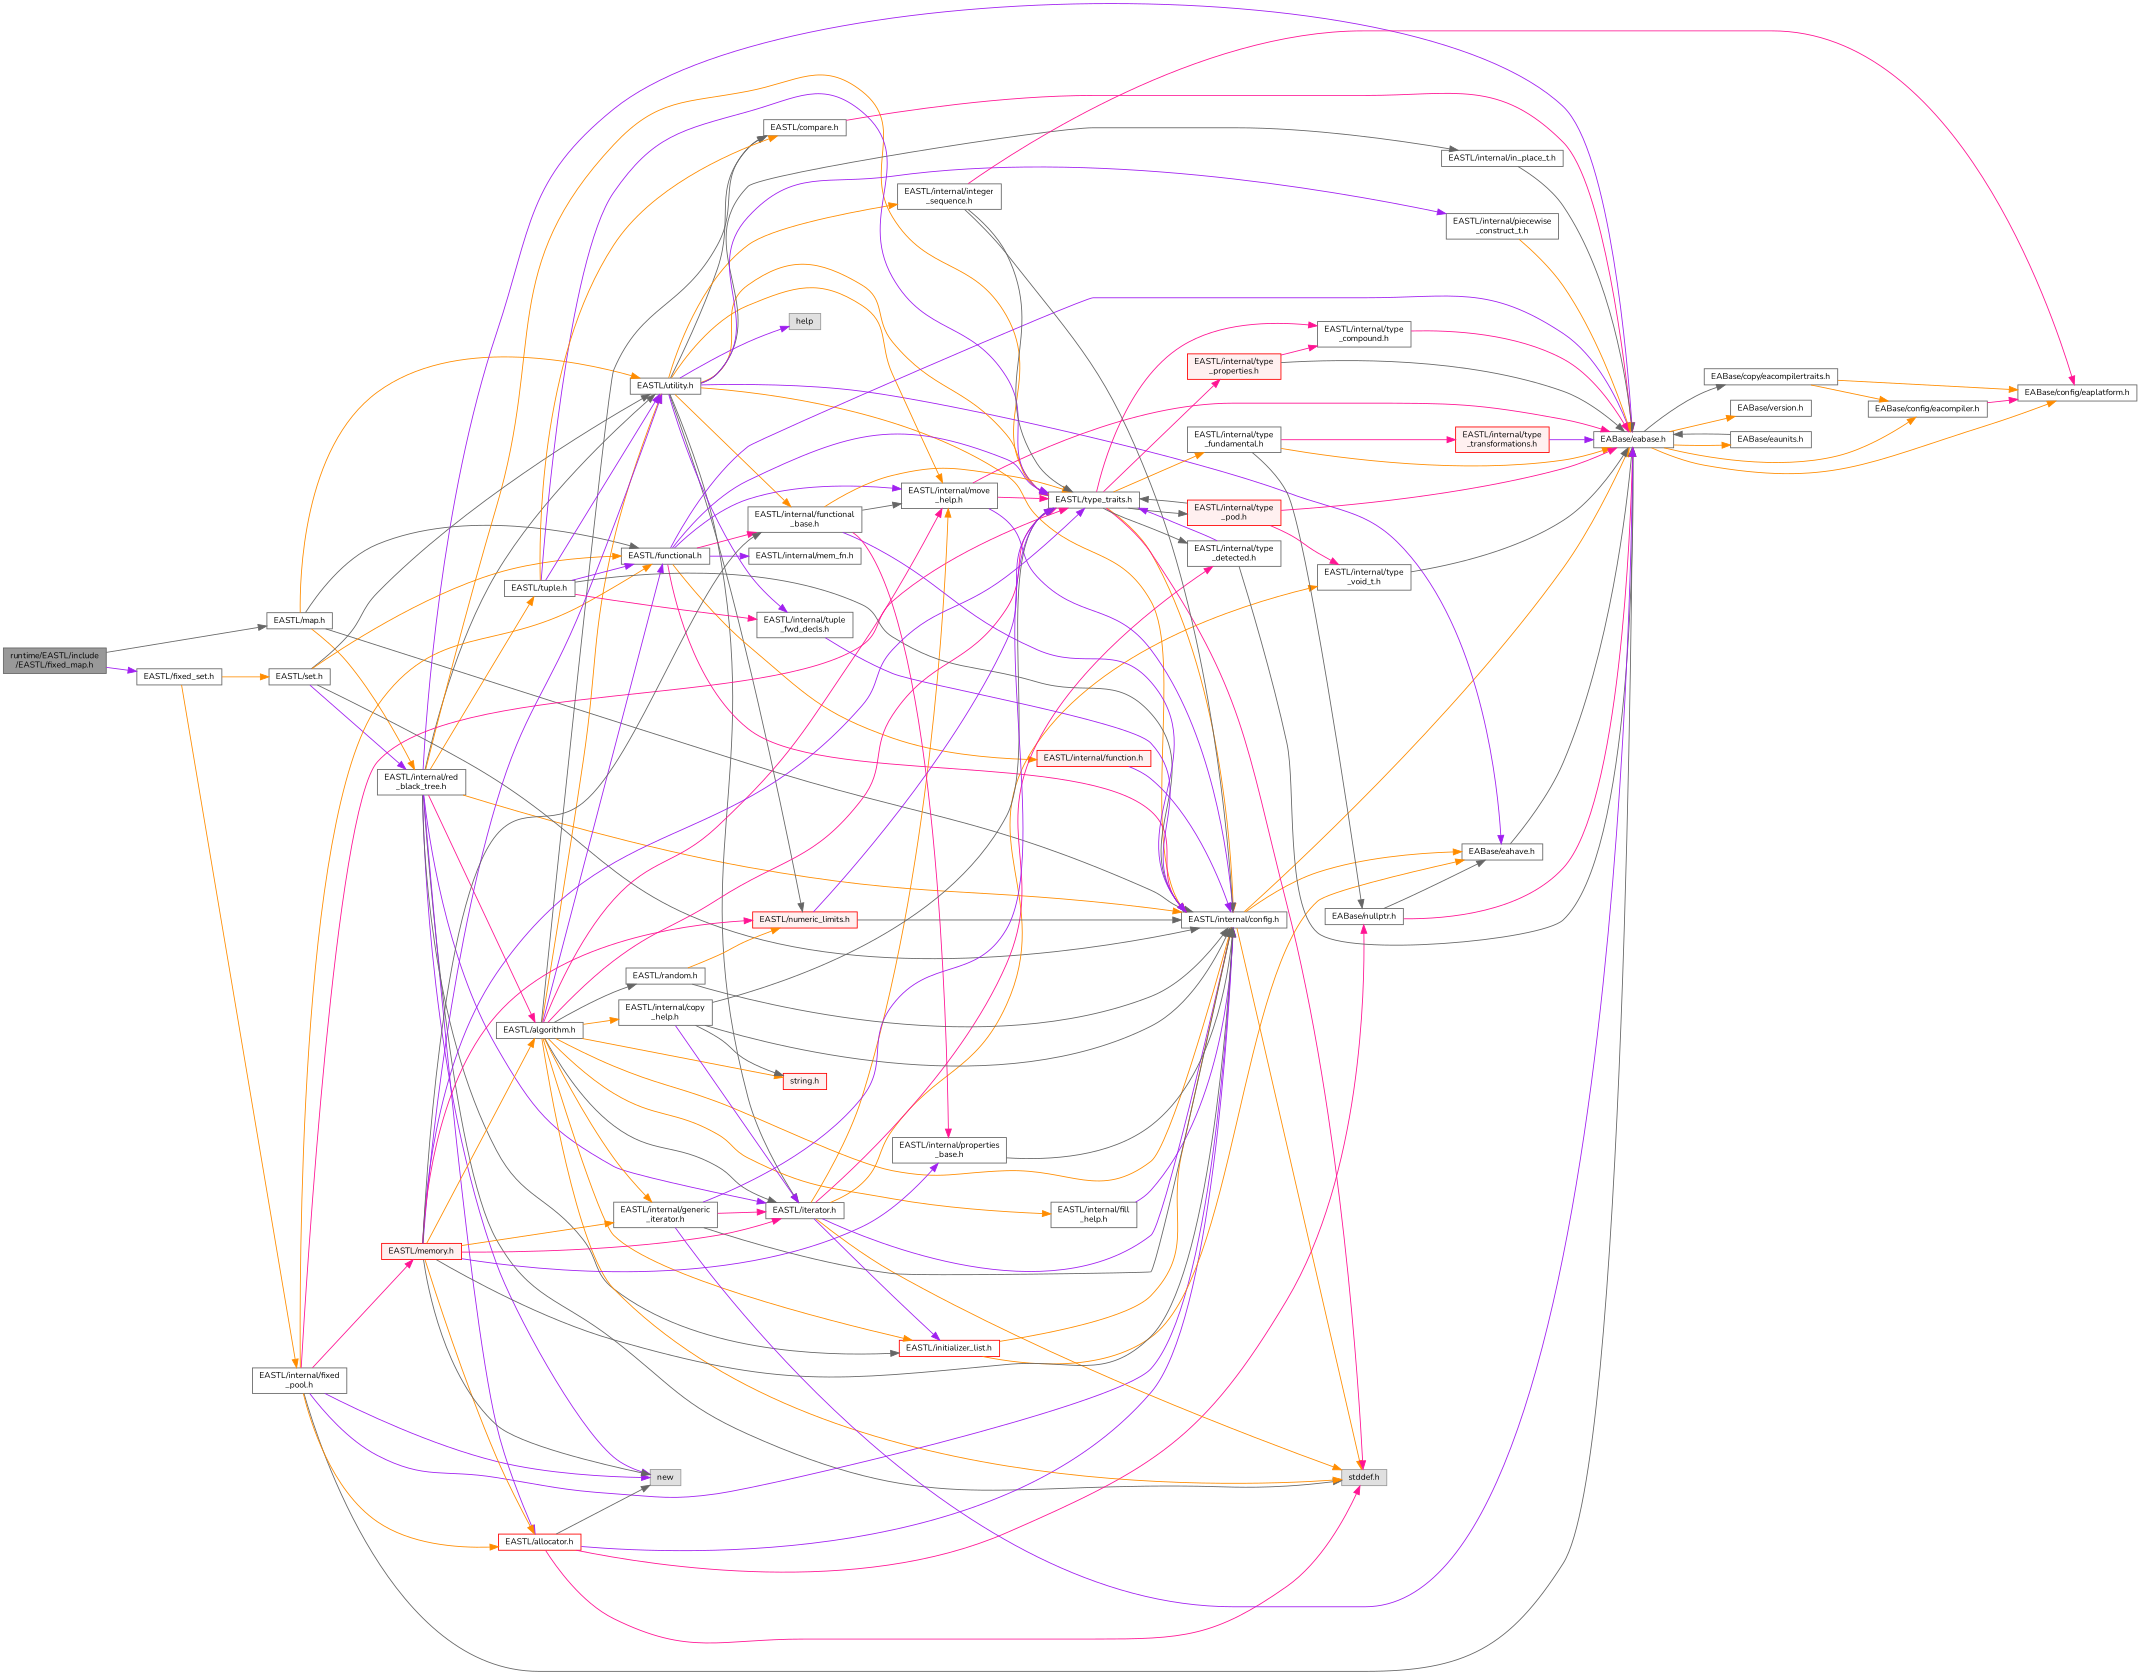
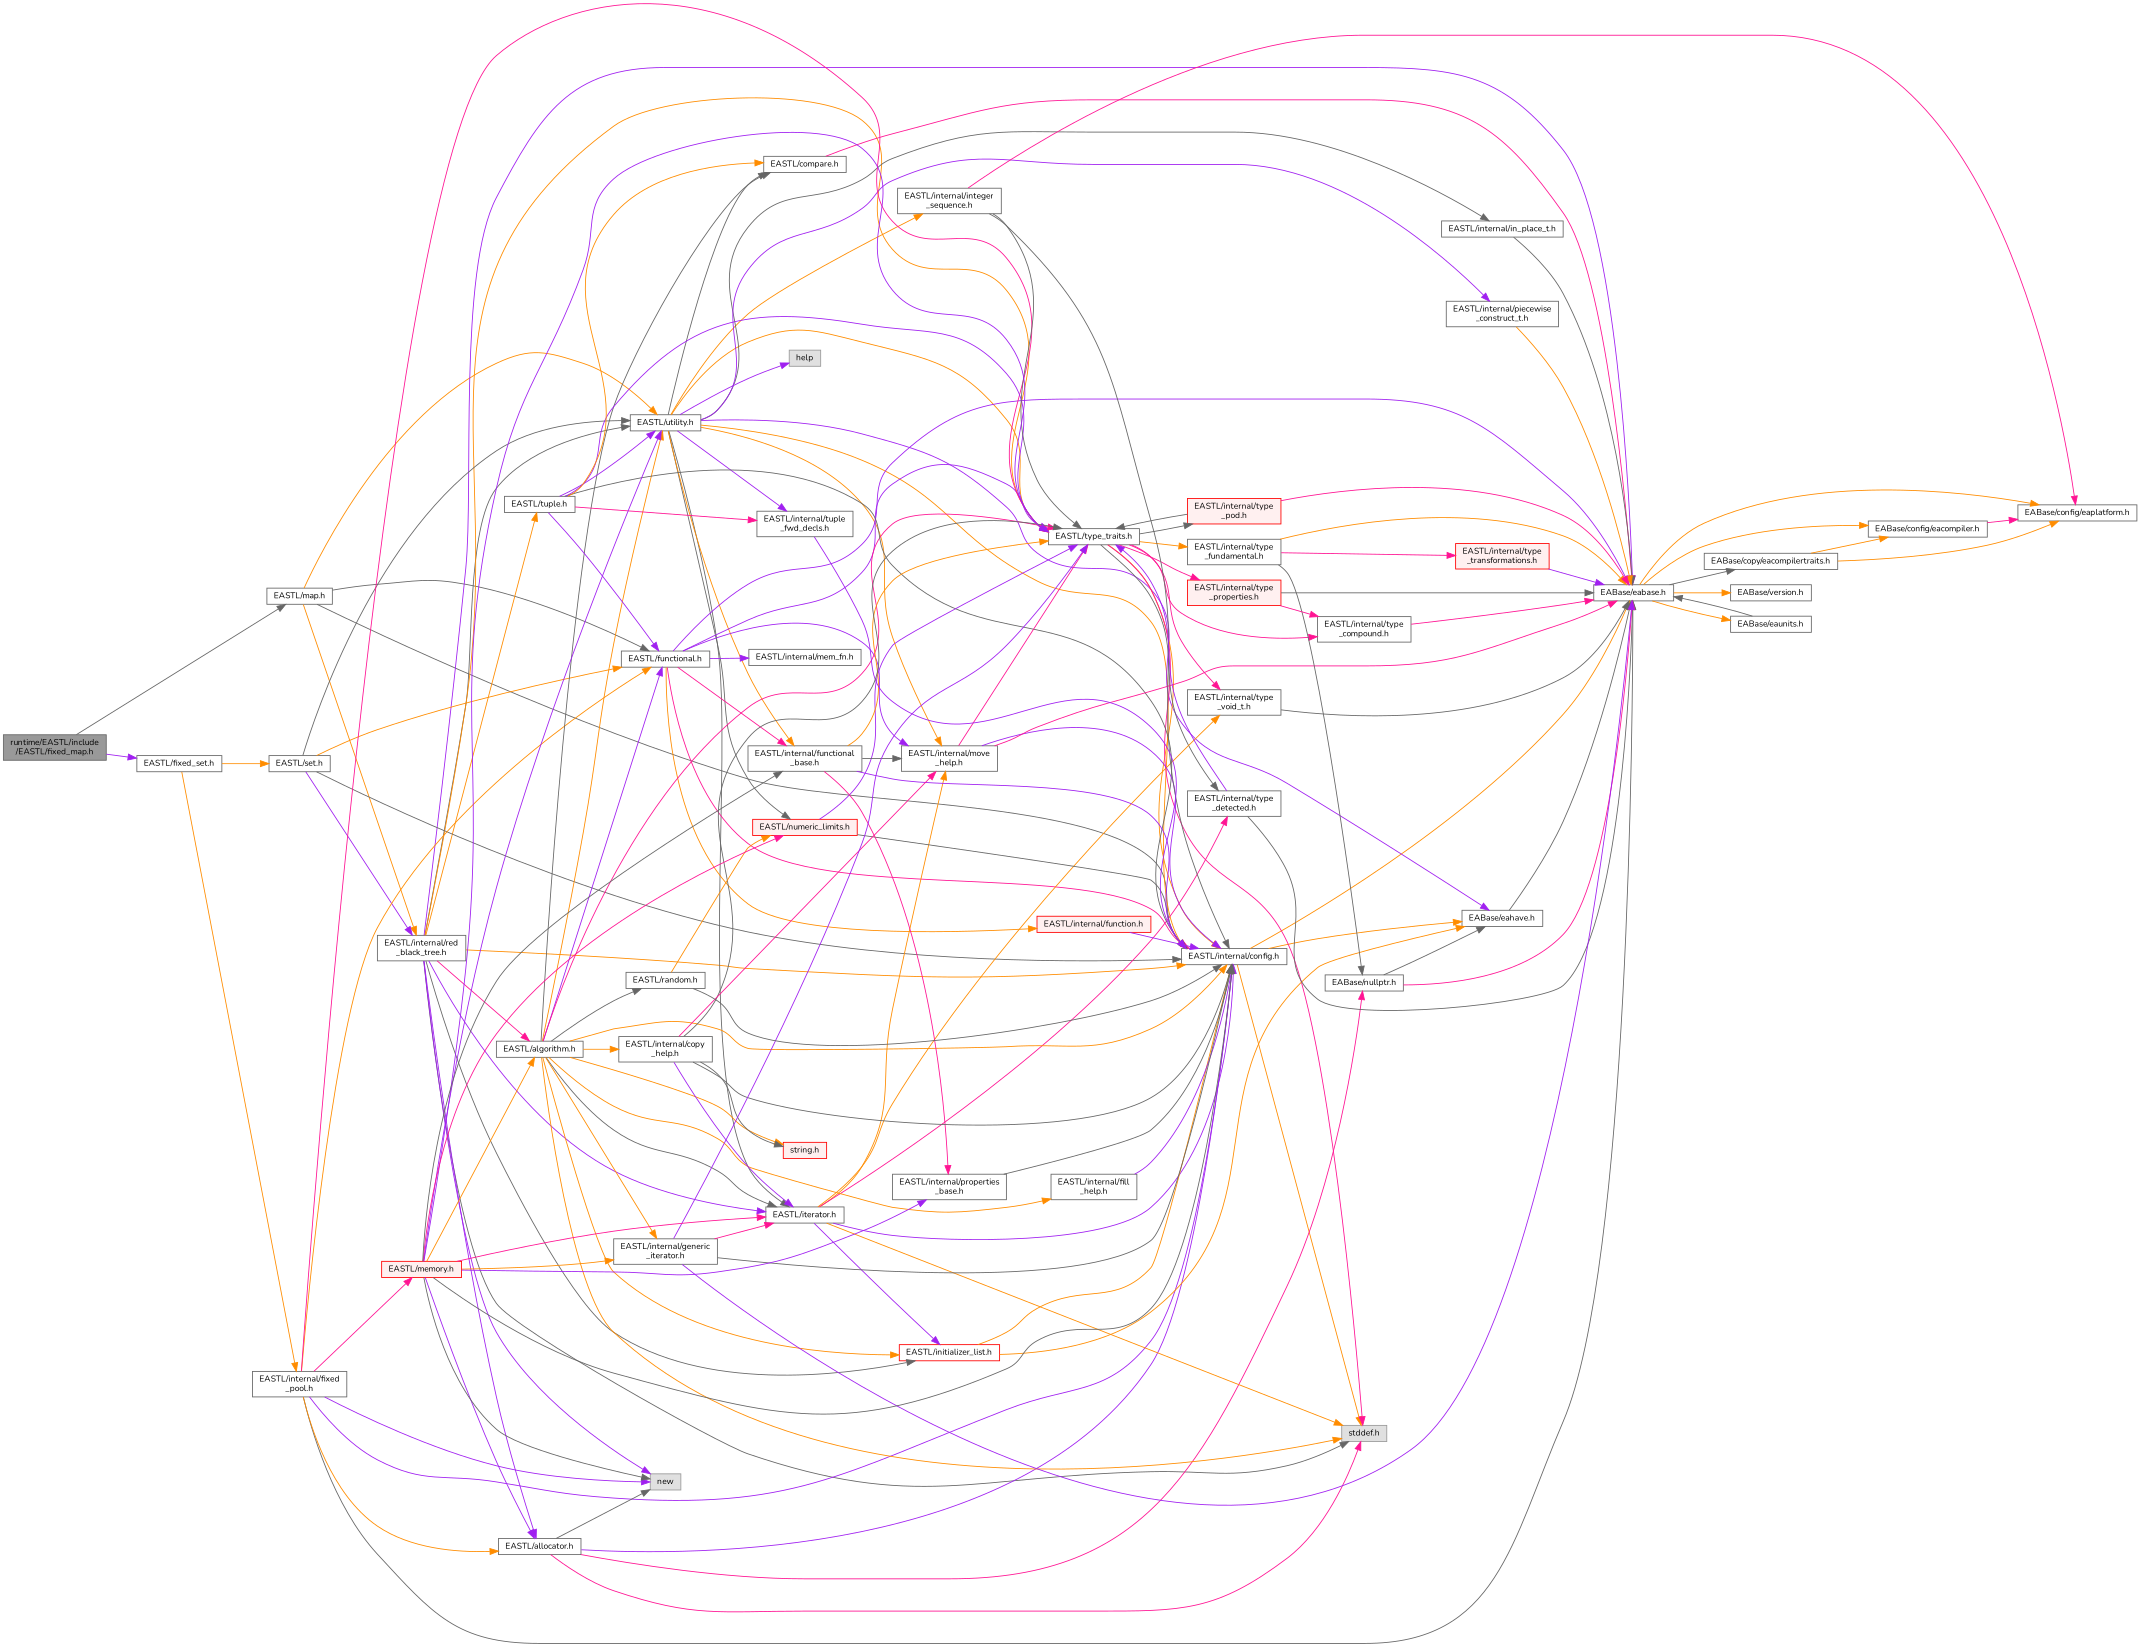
edge "EASTL/internal/type _pod.h" -> "EASTL/internal/type _void_t.h": now "EASTL/type_traits.h" -> "EASTL/internal/type _void_t.h"
edge "EASTL/algorithm.h" -> "EASTL/internal/move _help.h": now "EASTL/internal/copy _help.h" -> "EASTL/internal/move _help.h"
edge "EASTL/memory.h" -> "EASTL/allocator.h": color darkorange -> purple
node "EASTL/allocator.h": color red -> grey40
